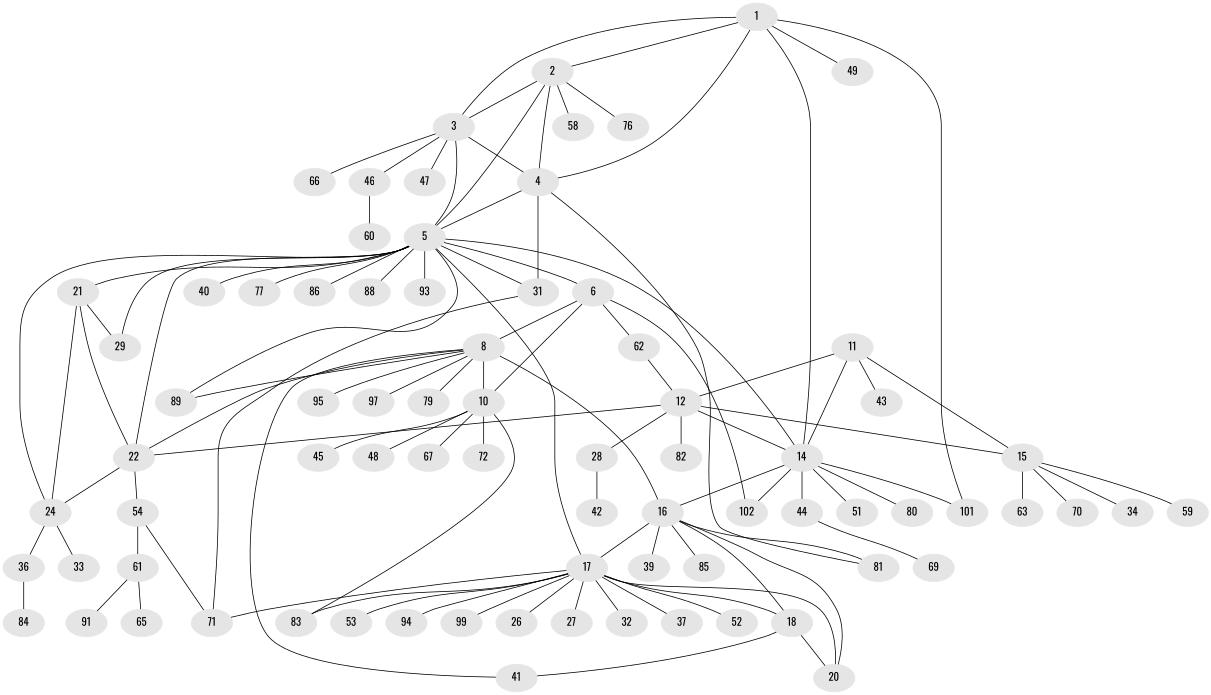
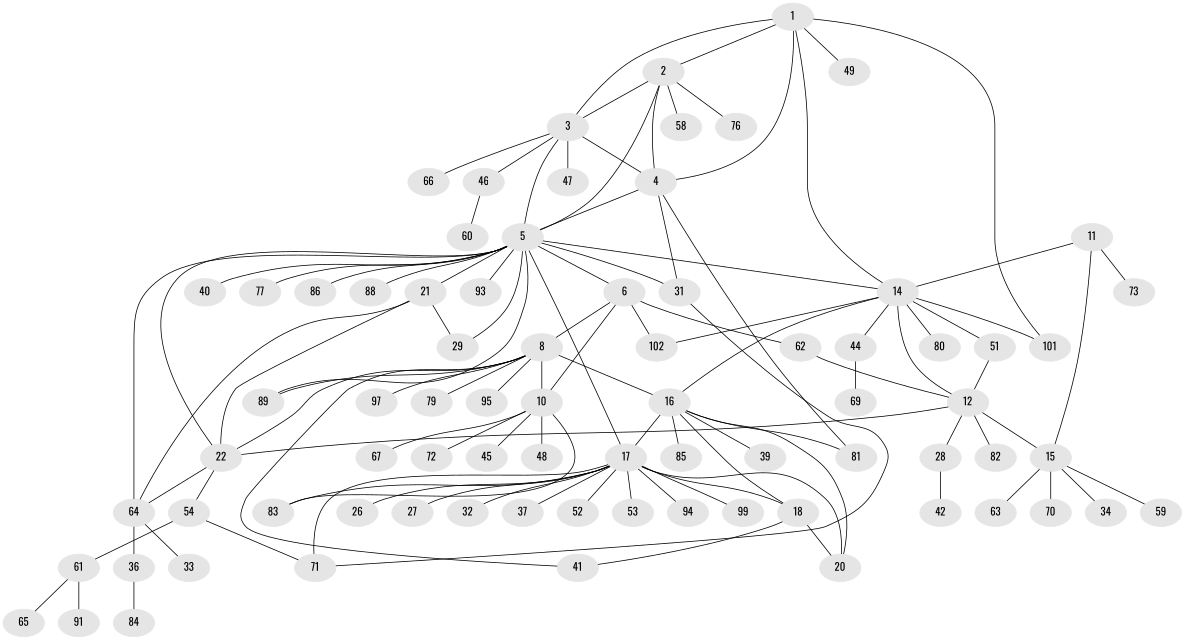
edge "11" -- "12": now "51" -- "12"
node "43": label "43" -> "73"
node "24": label "24" -> "64"
